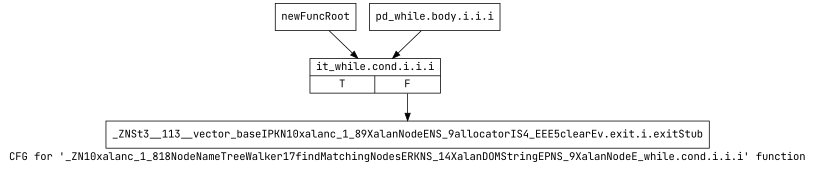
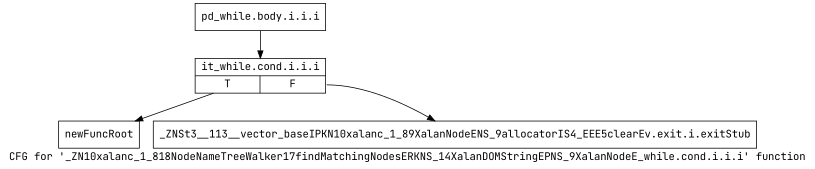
edge "newFuncRoot" -> "it_while.cond.i.i.i": reversed
